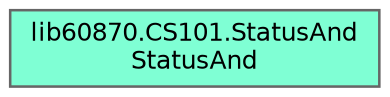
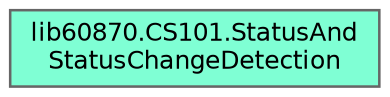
node "lib60870.CS101.StatusAnd StatusAnd": label "lib60870.CS101.StatusAnd StatusAnd" -> "lib60870.CS101.StatusAnd StatusChangeDetection"
